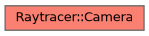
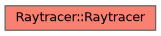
node "Raytracer::Camera": label "Raytracer::Camera" -> "Raytracer::Raytracer"
